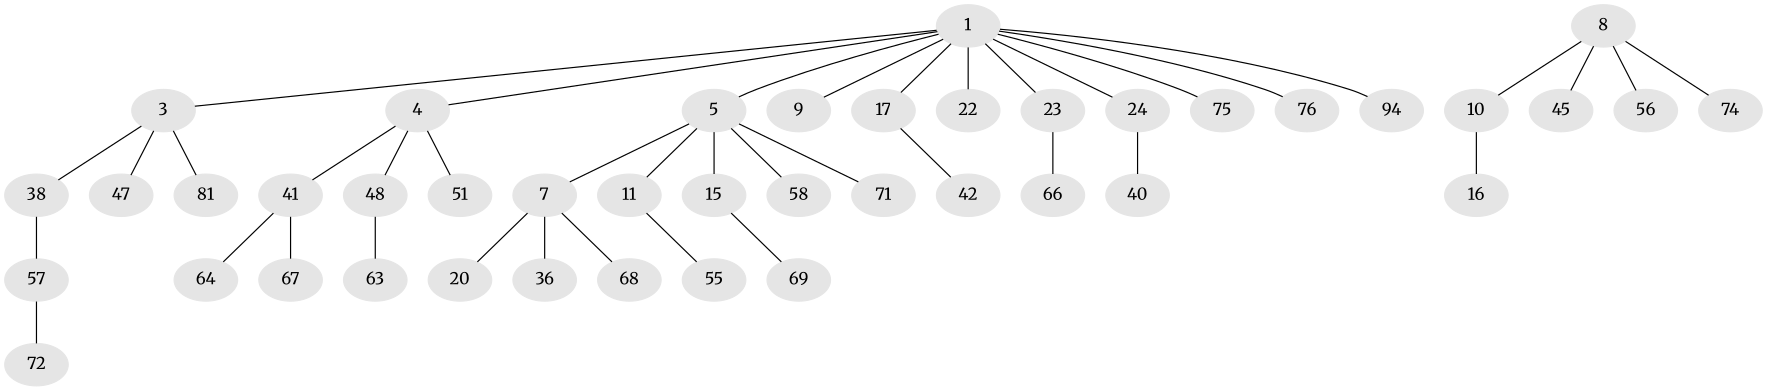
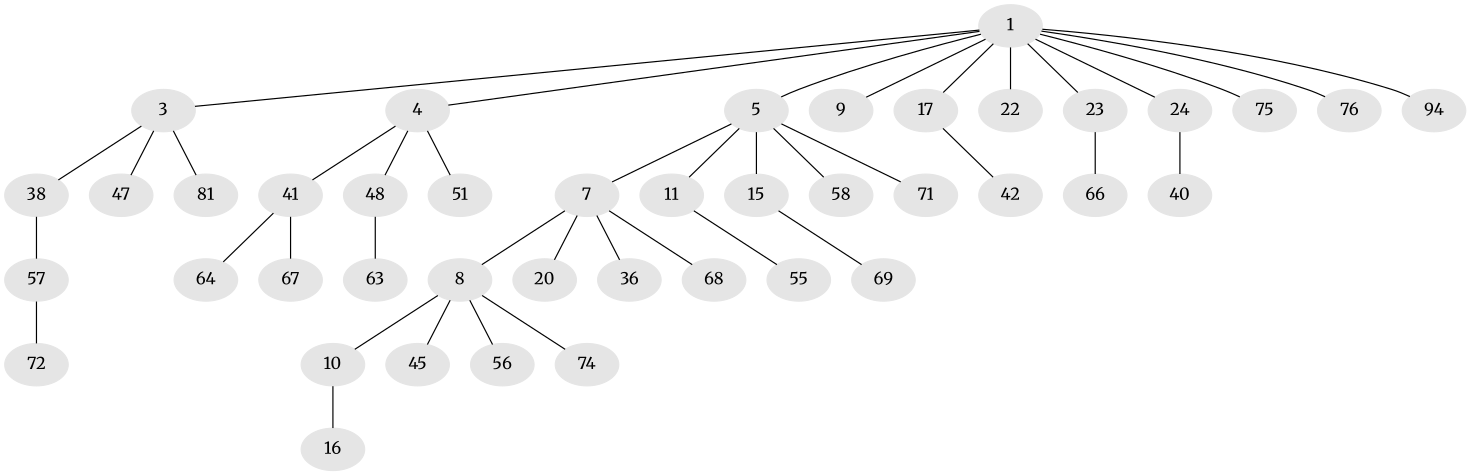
edge "7" -- "8": added
